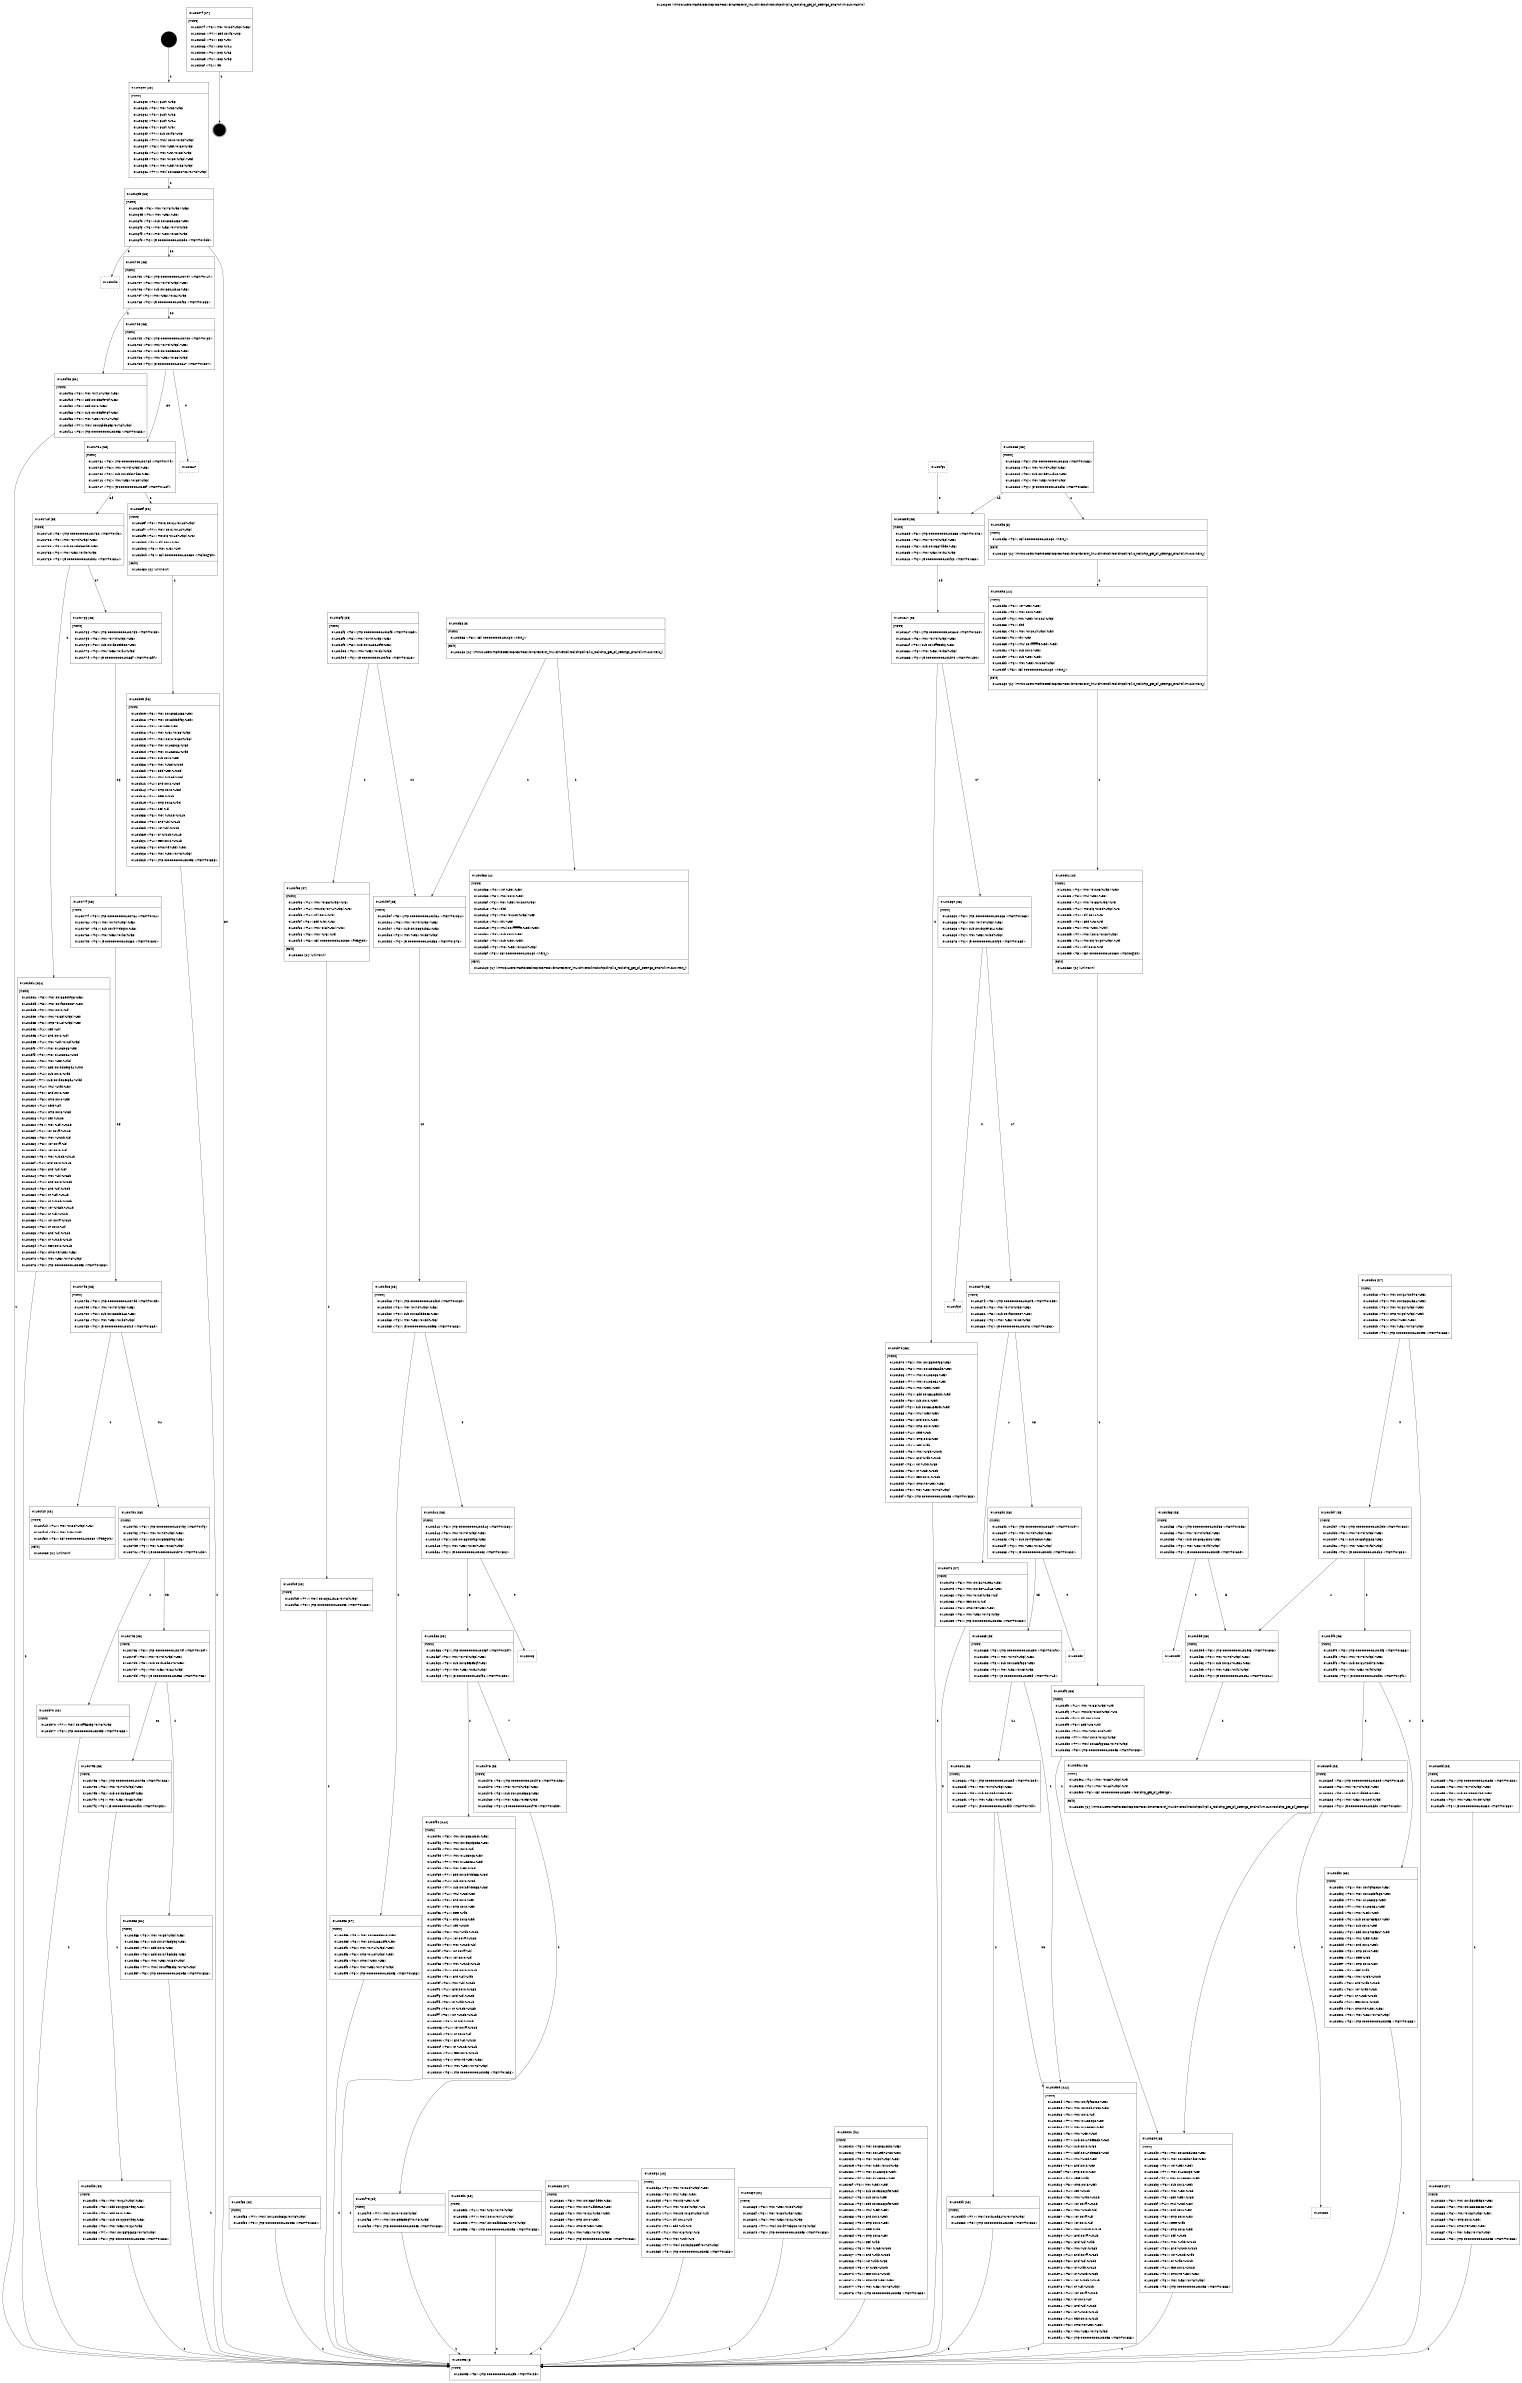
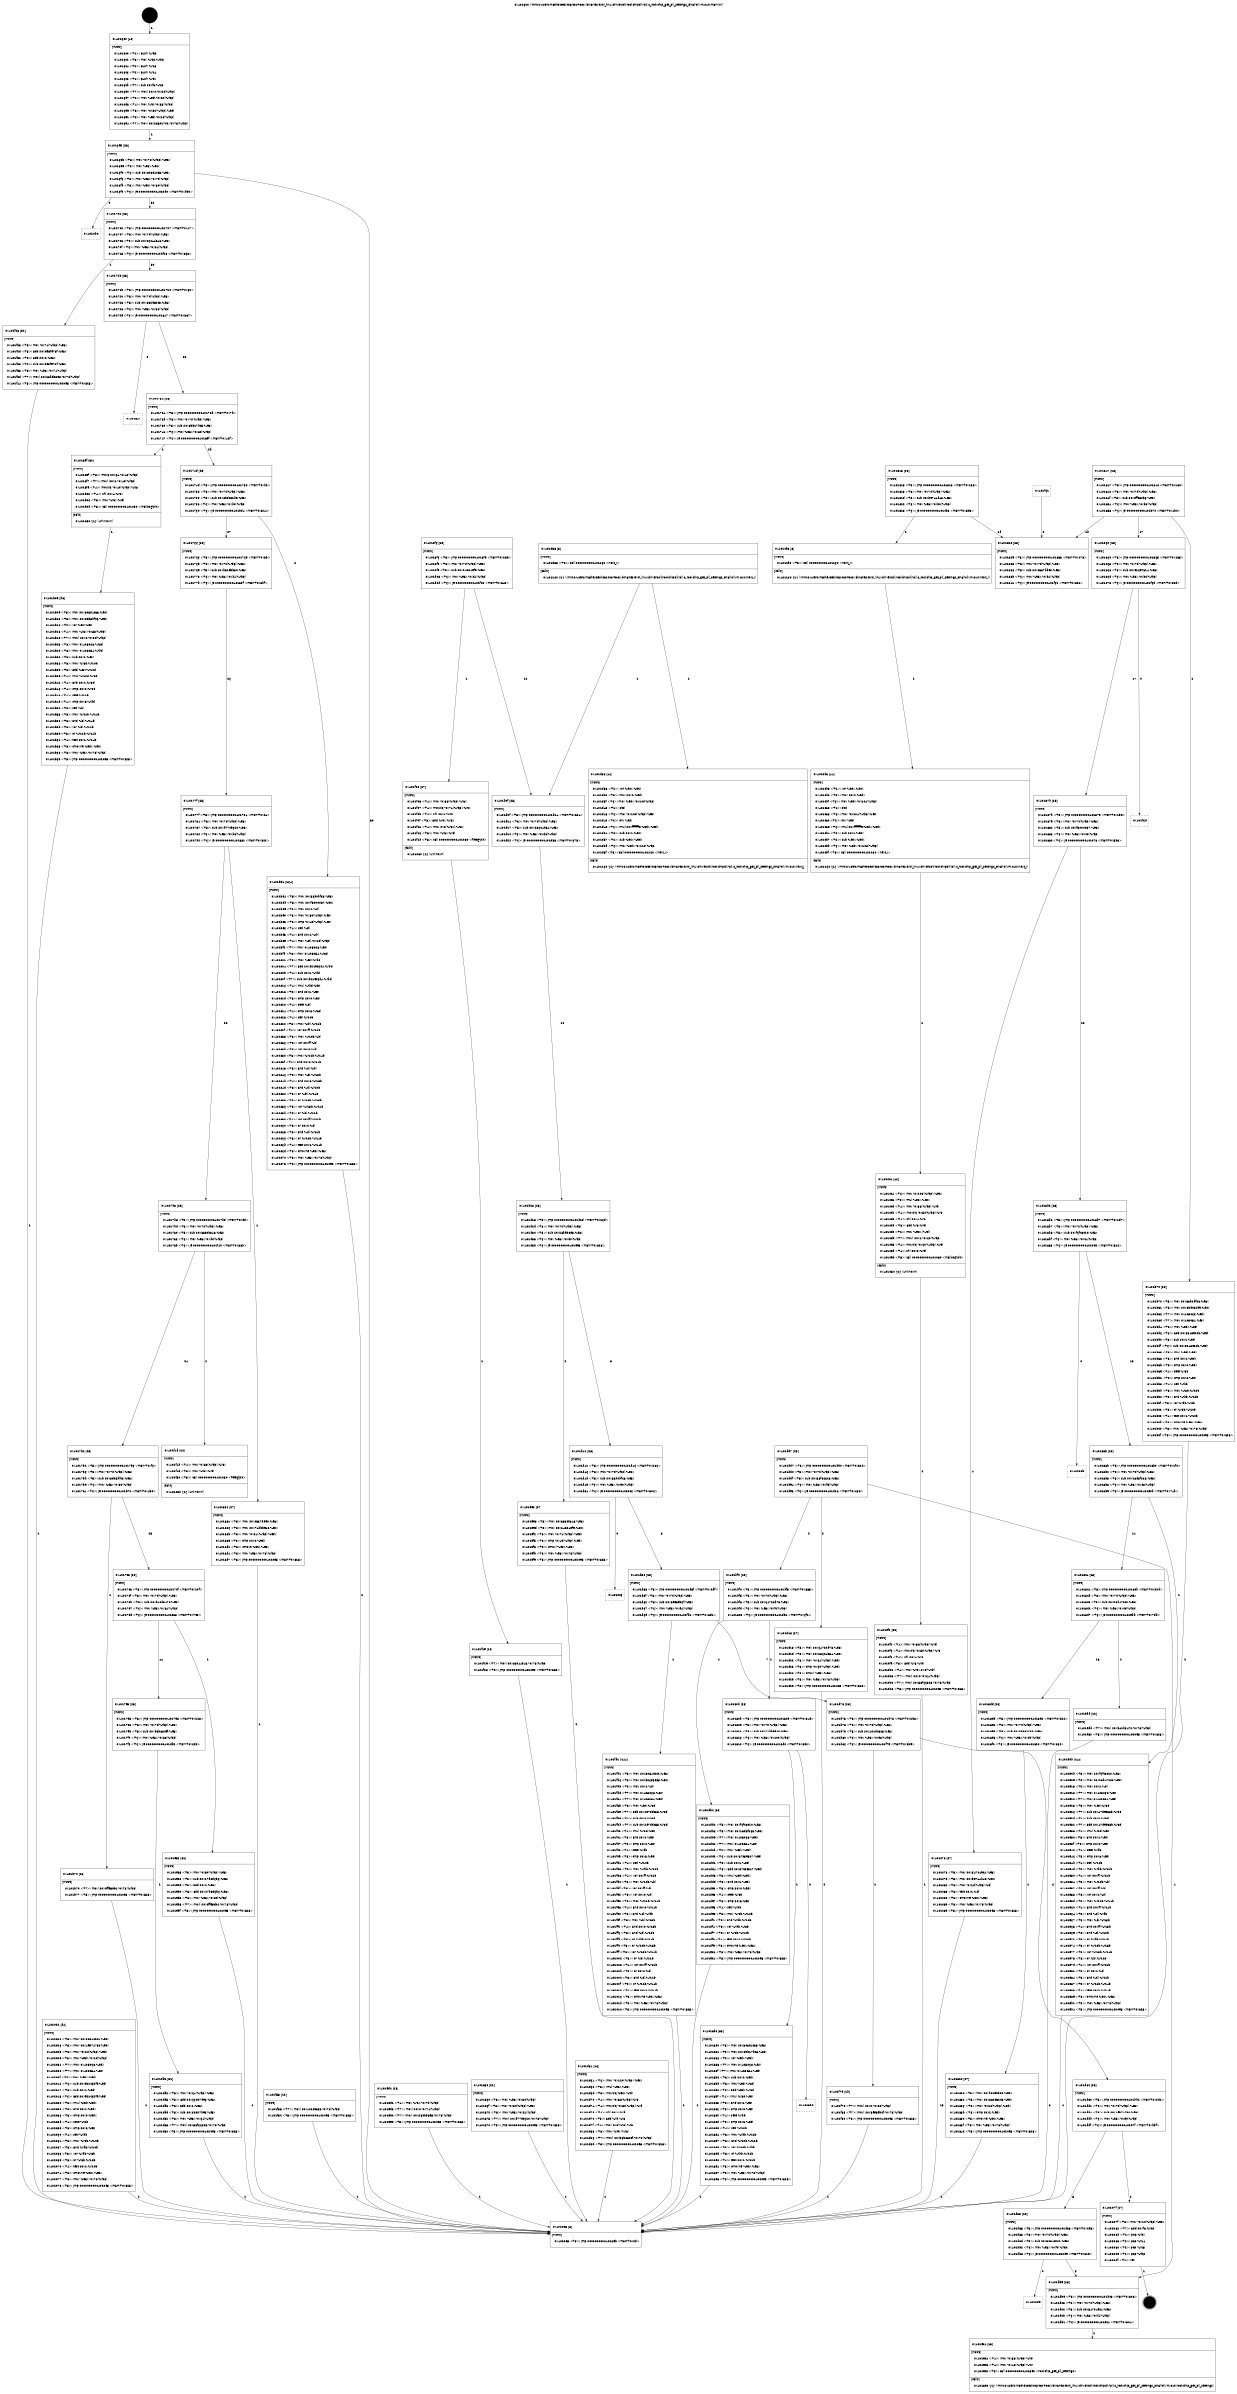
edge "0x40182e [25]" -> "0x401847 [25]": reversed
edge "0x40177f [25]" -> "0x401a81 [27]": added, label "1"
edge "0x401d18 [27]" -> "0x4019d7 [25]": reversed
edge "0x401c78 [27]" -> "0x4020e5 [5]": label " 2" -> " 15"
edge "0x401cf2 [38]" -> "0x401a9c [83]": now "0x401cf2 [38]" -> "0x4020e5 [5]"
edge "0x4018c4 [25]" -> "0x401e09 [144]": now "0x4018c4 [25]" -> "0x4018dd [25]"
node "0x40198c [25]": added
